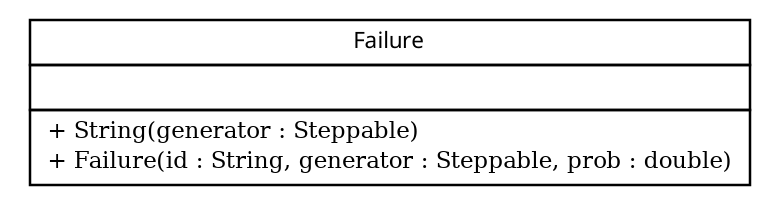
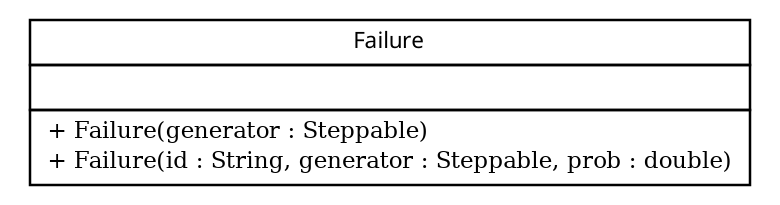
node "Failure": text "+ String(generator : Steppable)" -> "+ Failure(generator : Steppable)"
